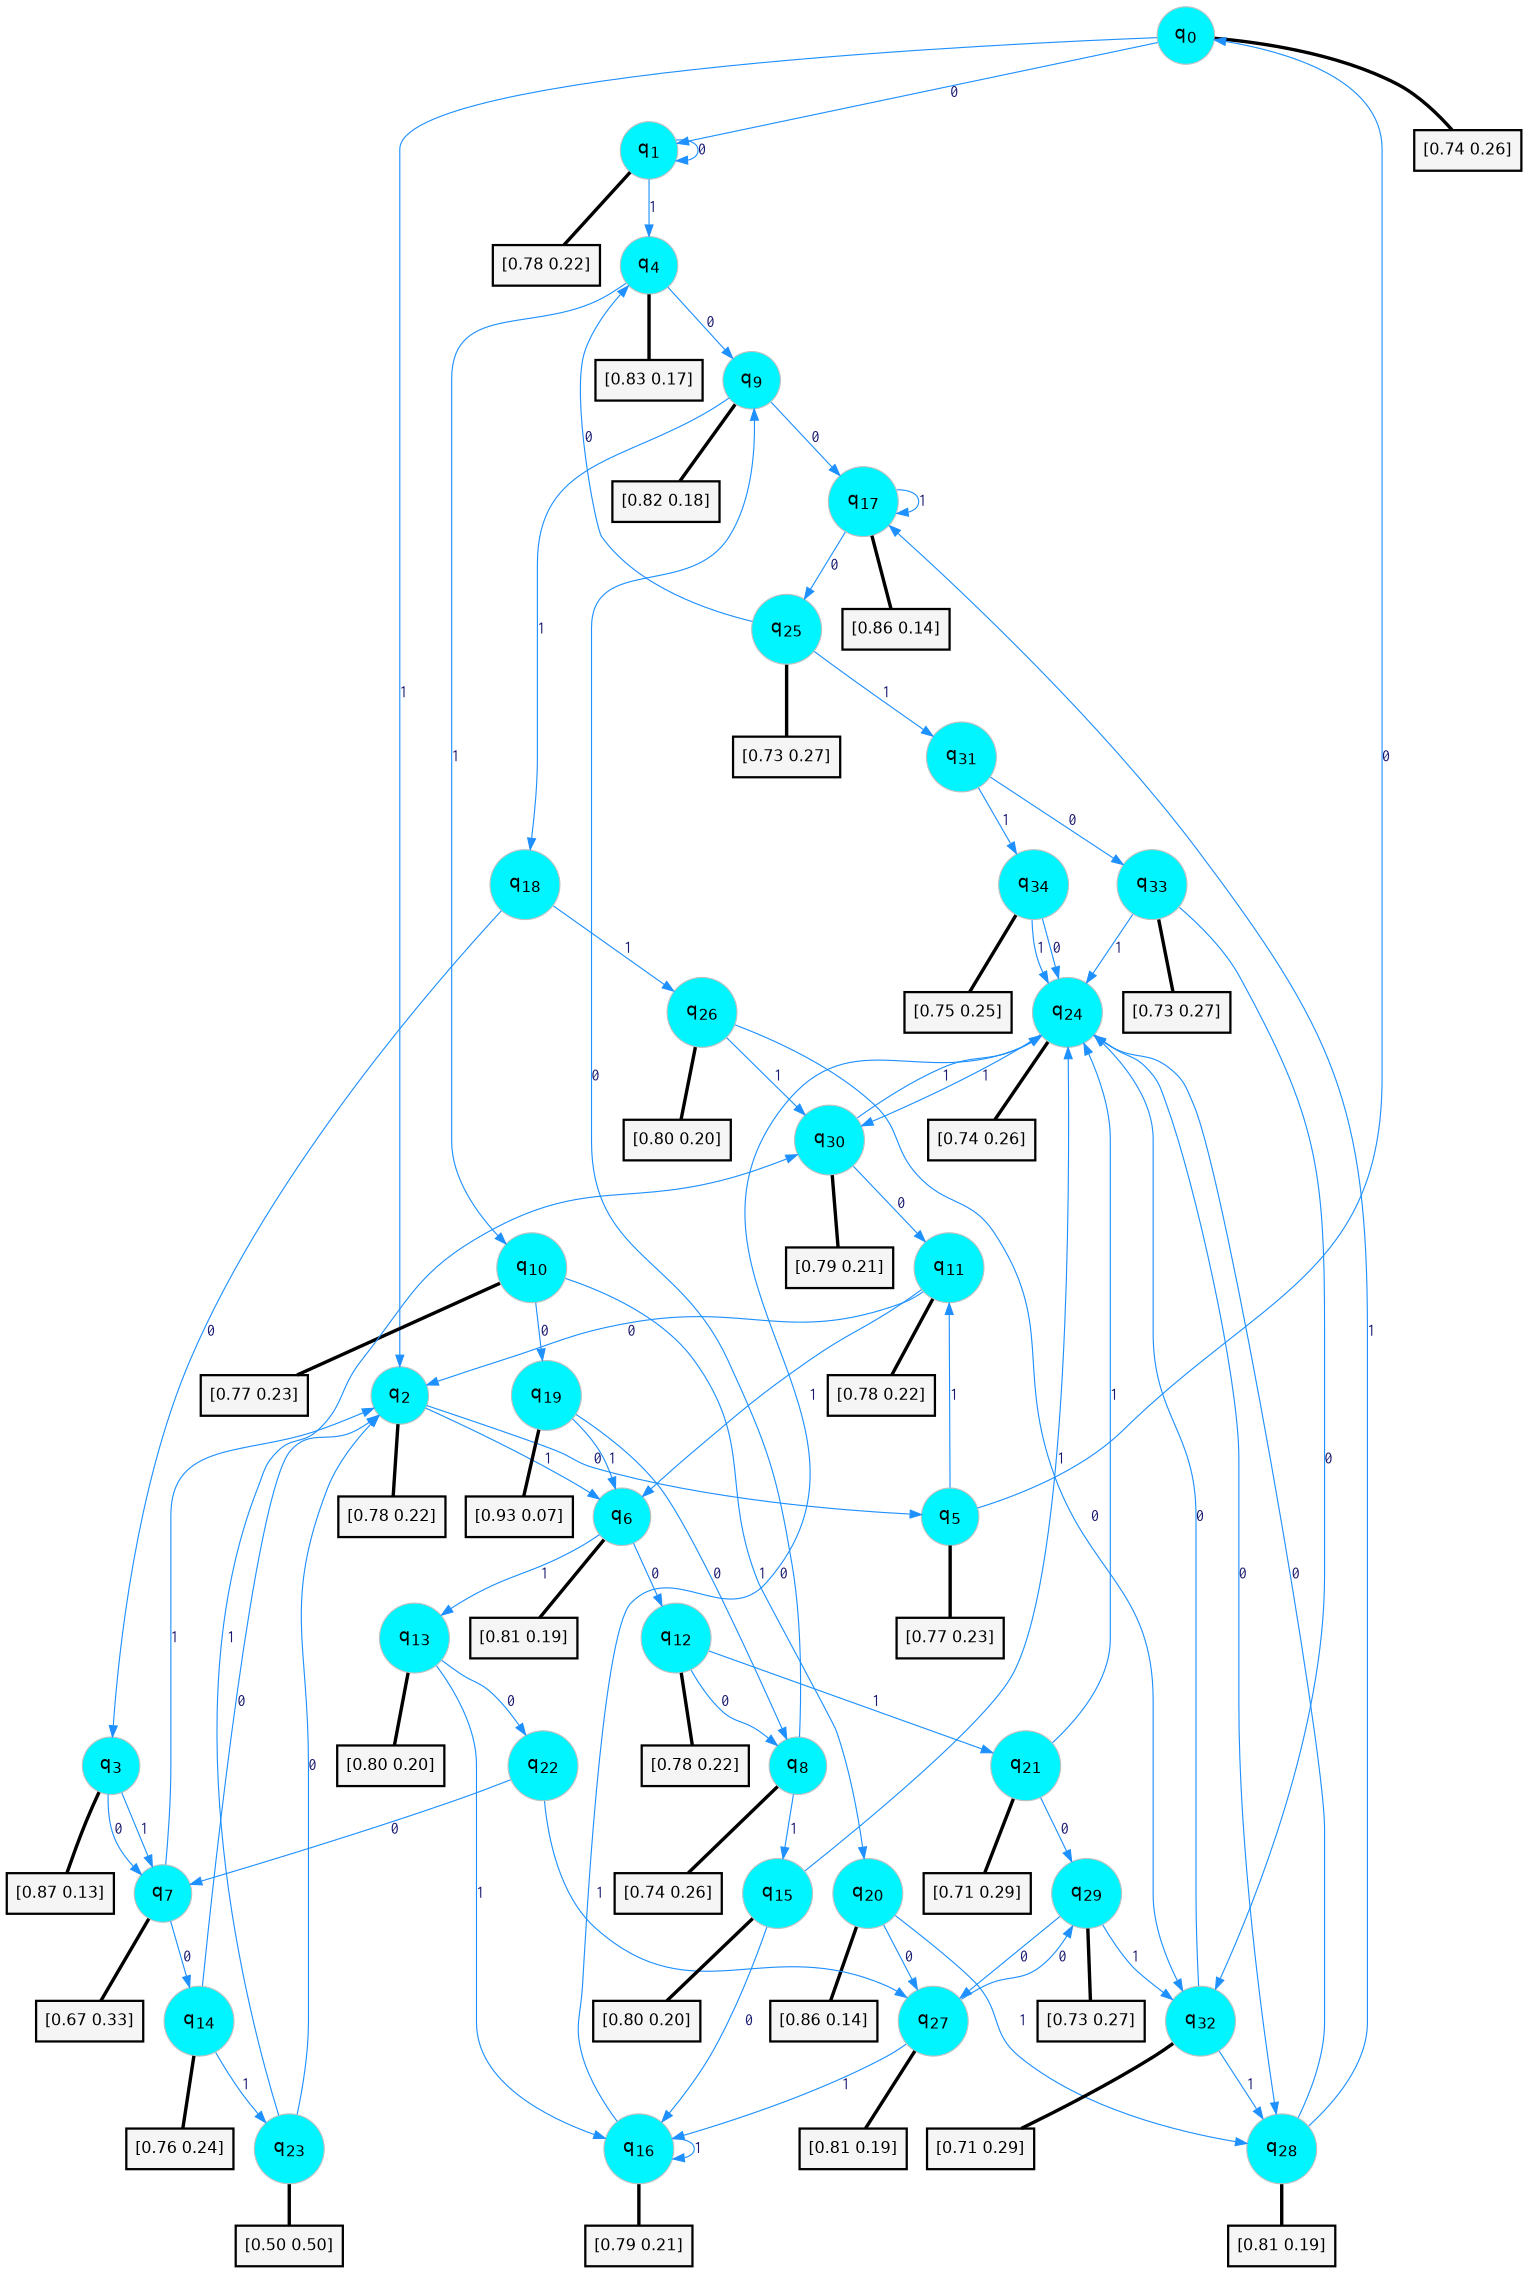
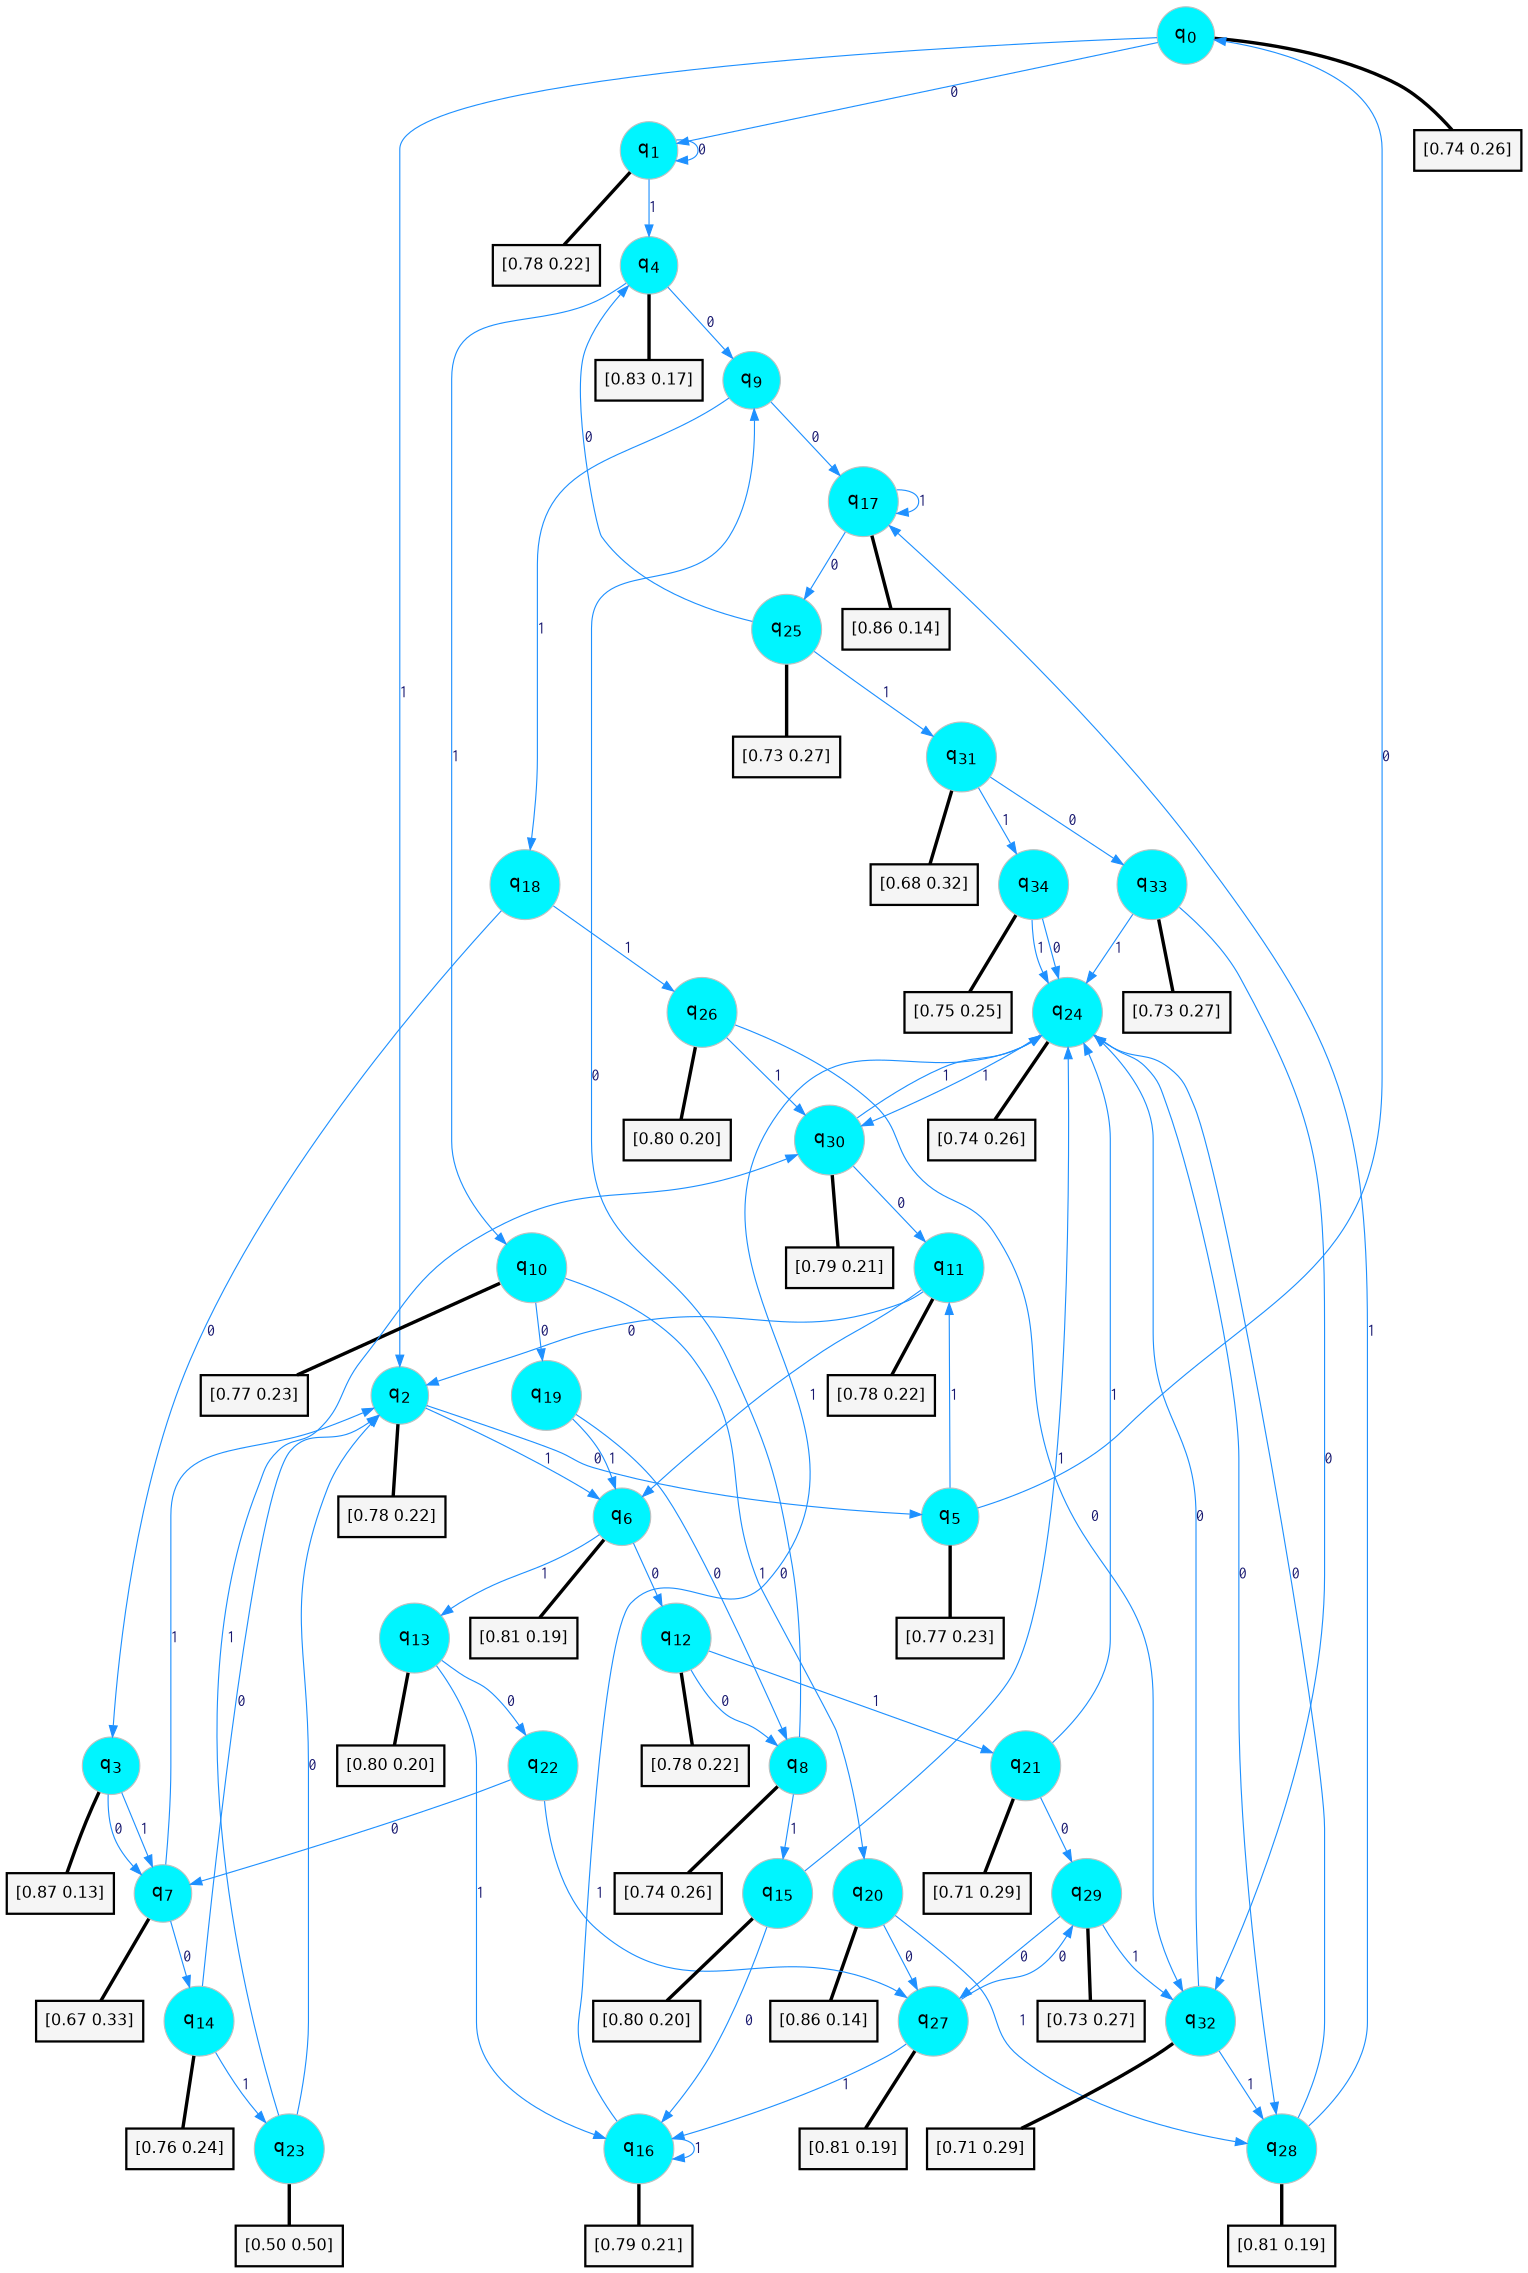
node "[0.82 0.18]": removed
node "[0.68 0.32]": added
node "[0.93 0.07]": removed
